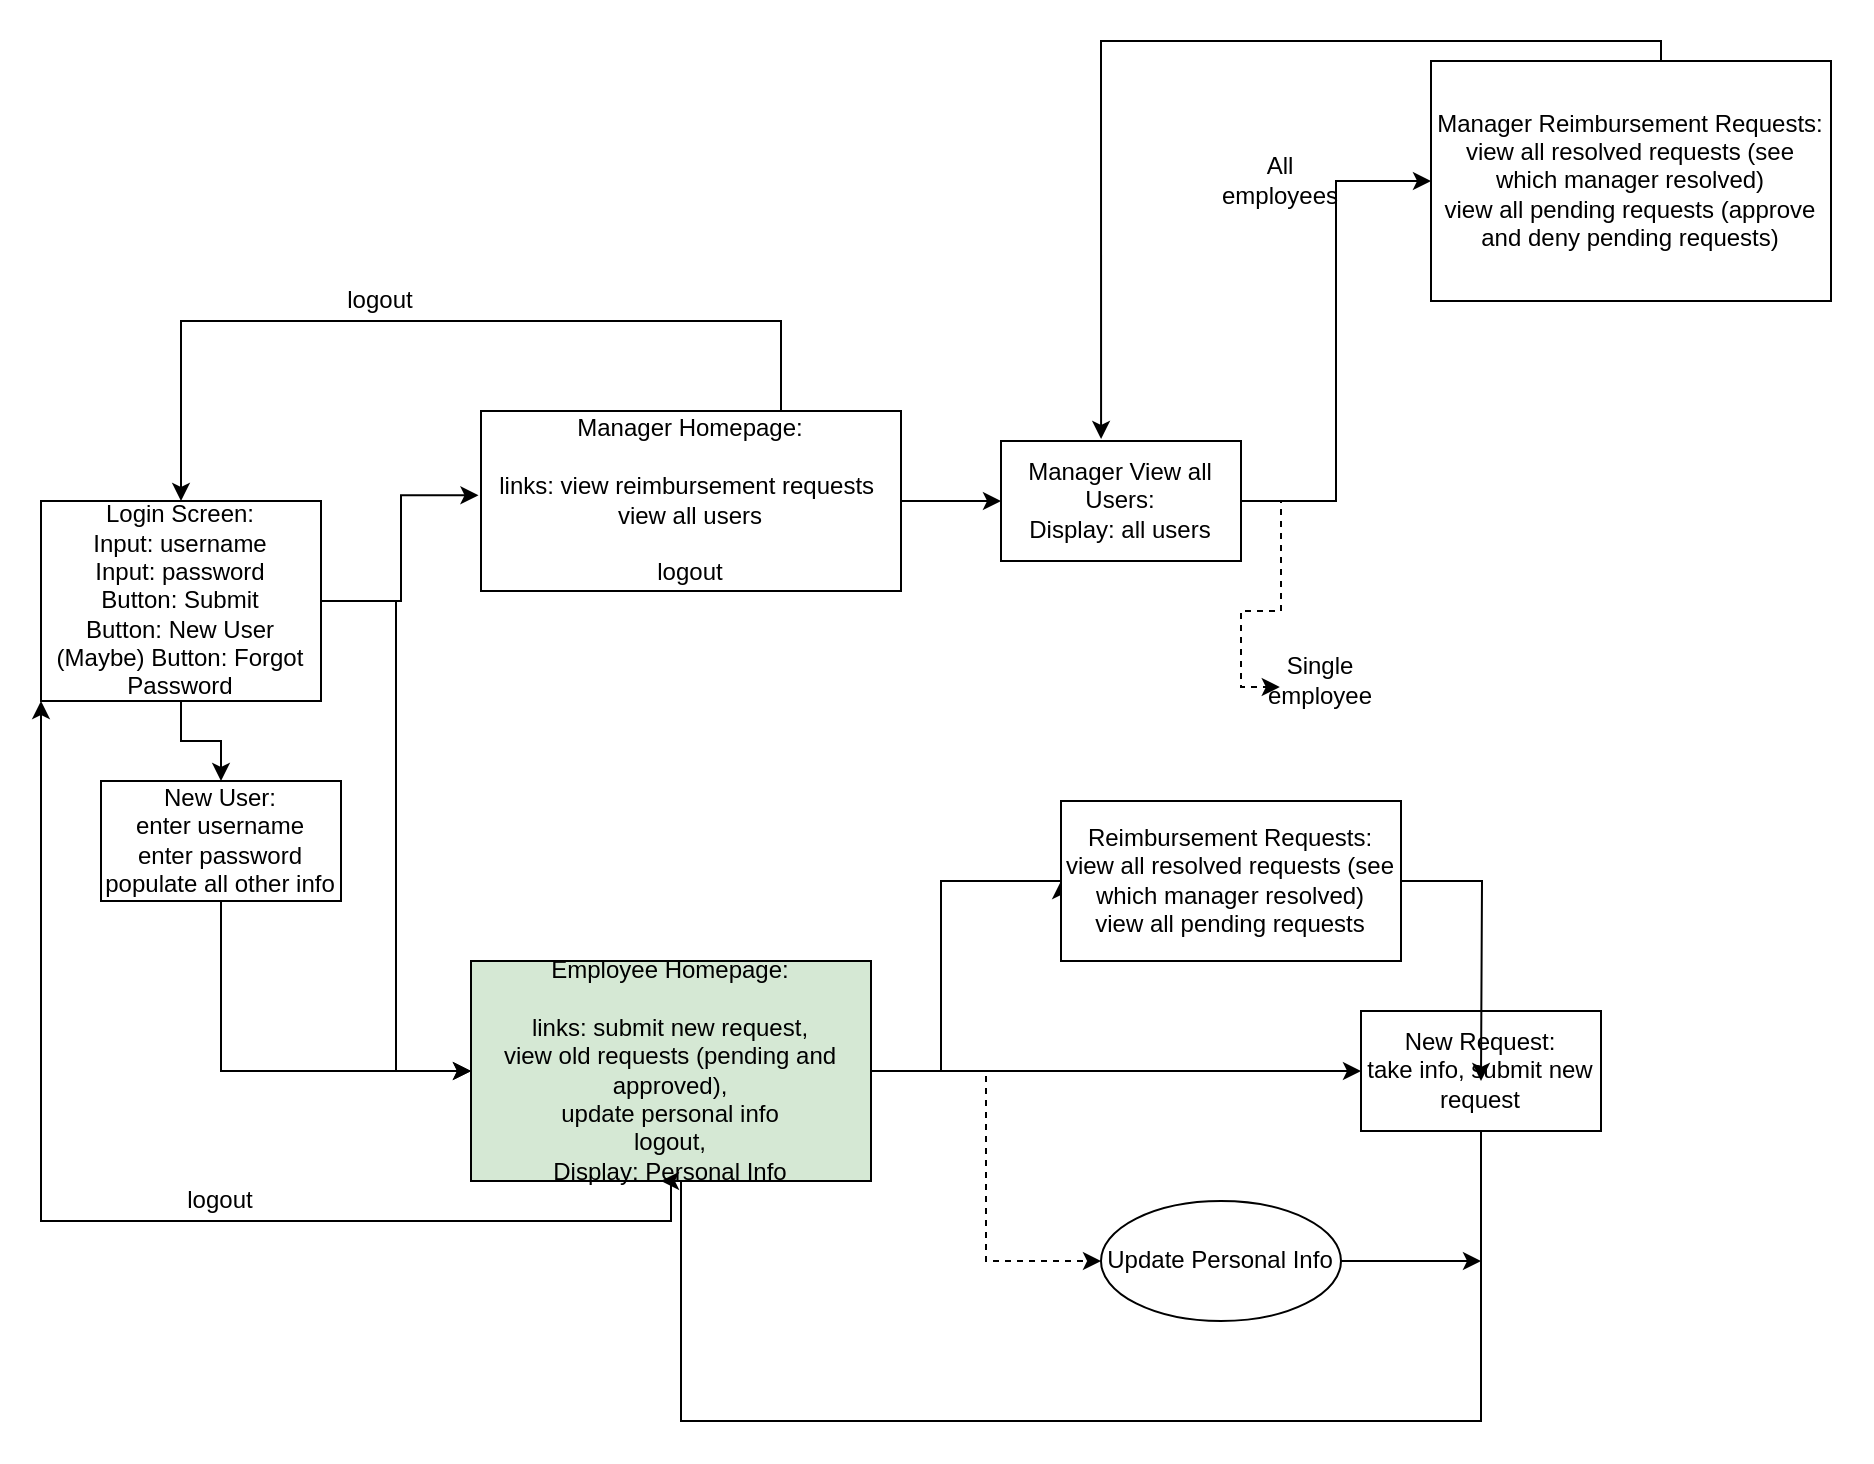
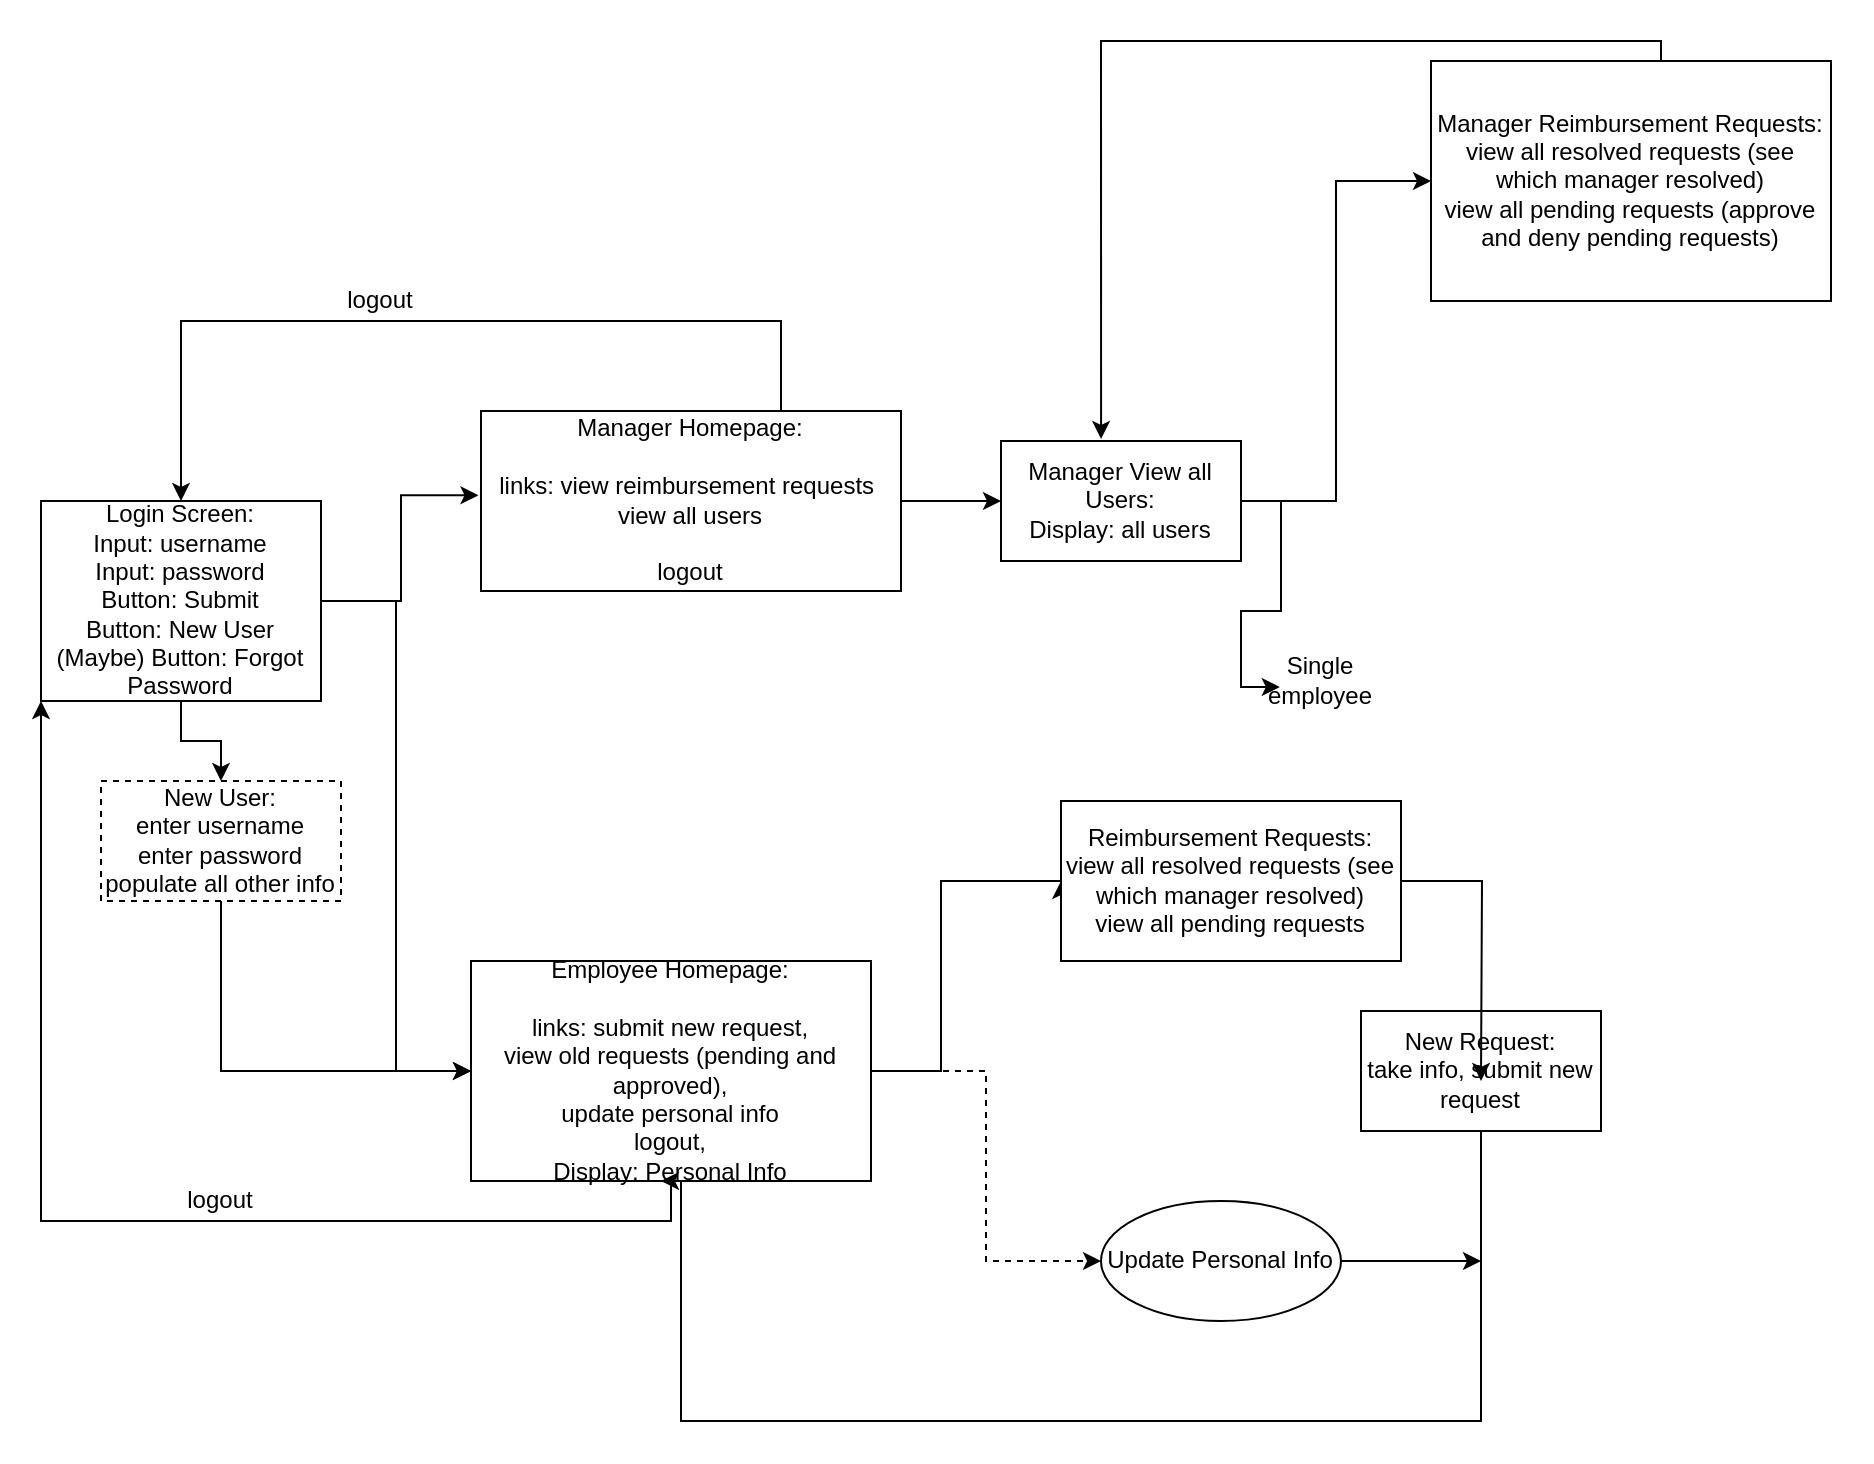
node "All employees": removed
edge "Manager View all Users: Display: all users" -> "Single employee": style dashed -> solid
node "New User: enter username enter password populate all other info": style solid -> dashed
node "Employee Homepage: links: submit new request, view old requests (pending and approved), update personal info logout, Display: Personal Info": fillcolor #d5e8d4 -> #ffffff
edge "Employee Homepage: links: submit new request, view old requests (pending and approved), update personal info logout, Display: Personal Info" -> "New Request: take info, submit new request": removed
